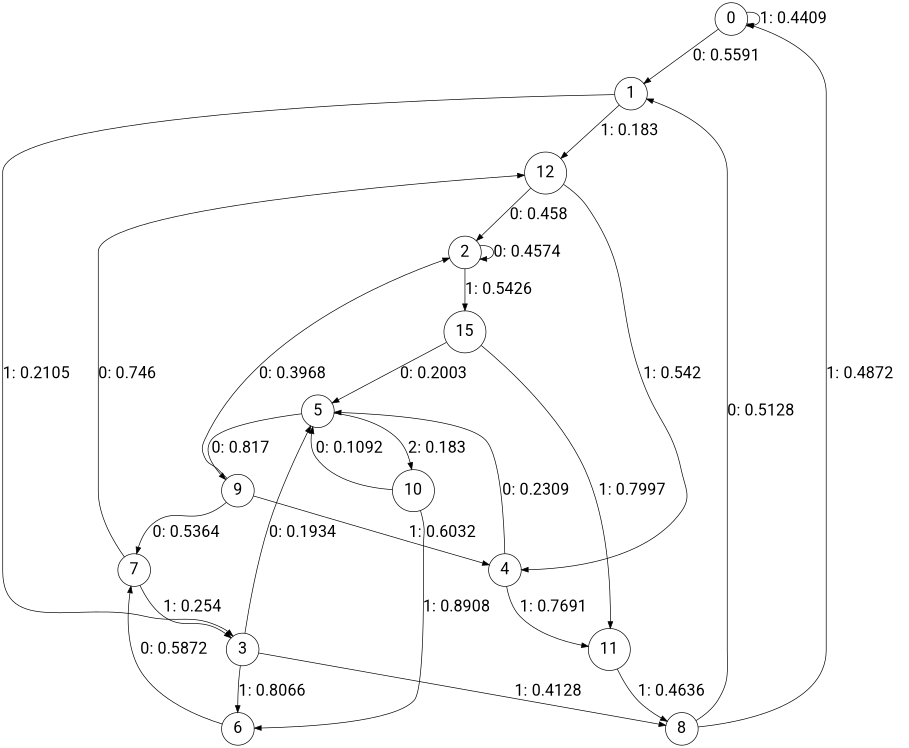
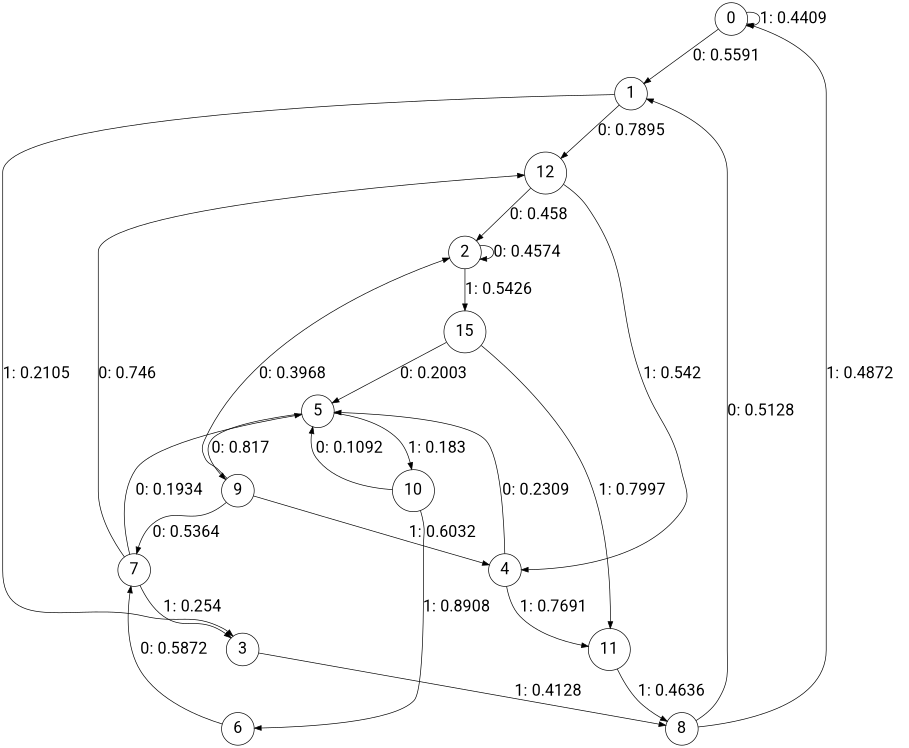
edge "1" -> "12": label "1: 0.183    " -> "0: 0.7895   "
edge "5" -> "10": label "2: 0.183    " -> "1: 0.183    "
edge "3" -> "5": now "7" -> "5"
edge "3" -> "6": removed, label "1: 0.8066"
